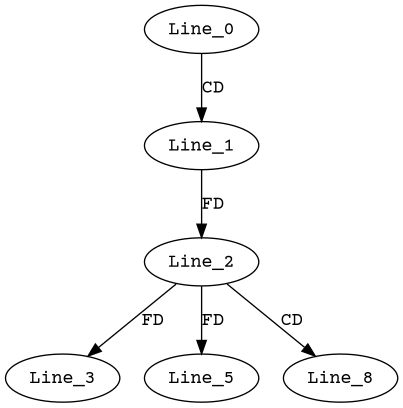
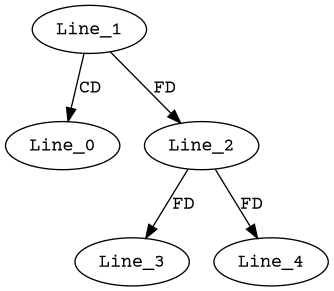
edge "Line_0" -> "Line_1": reversed
node "Line_5": label "Line_5" -> "Line_4"
node "Line_8": removed
